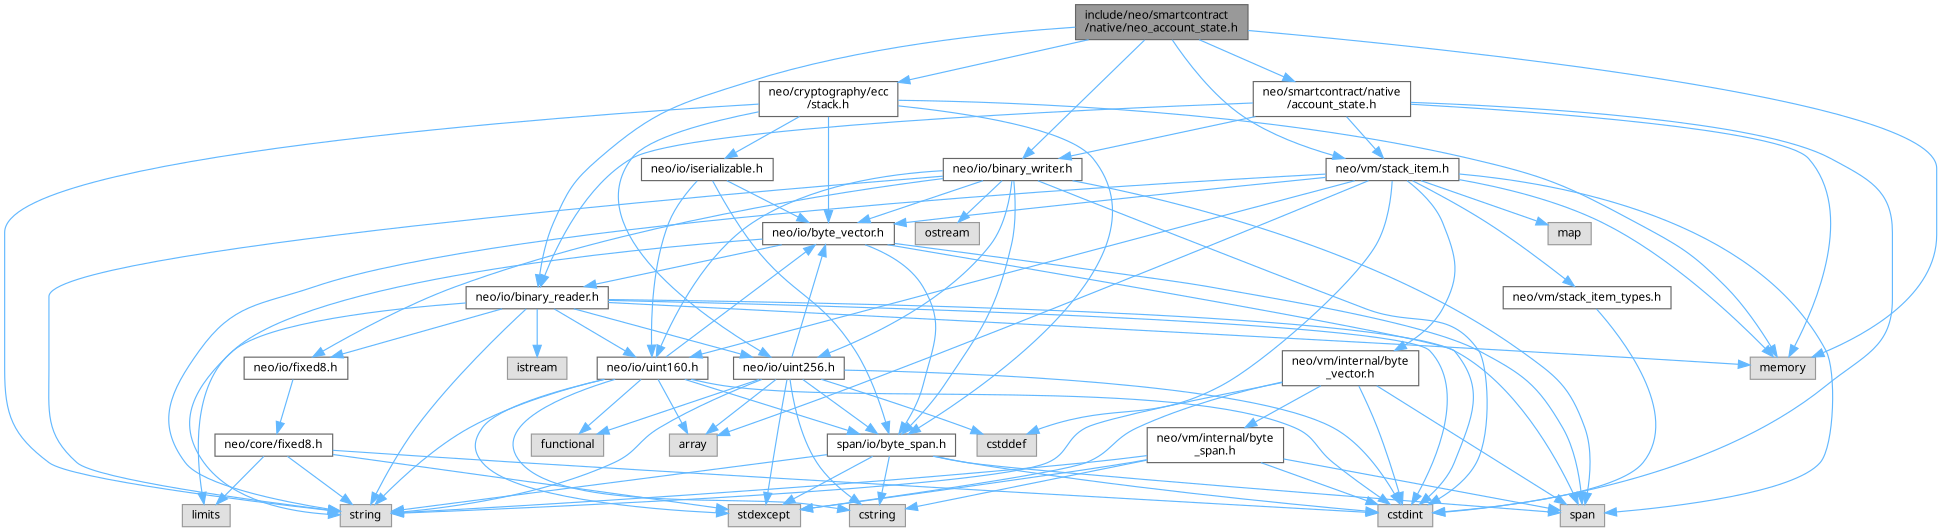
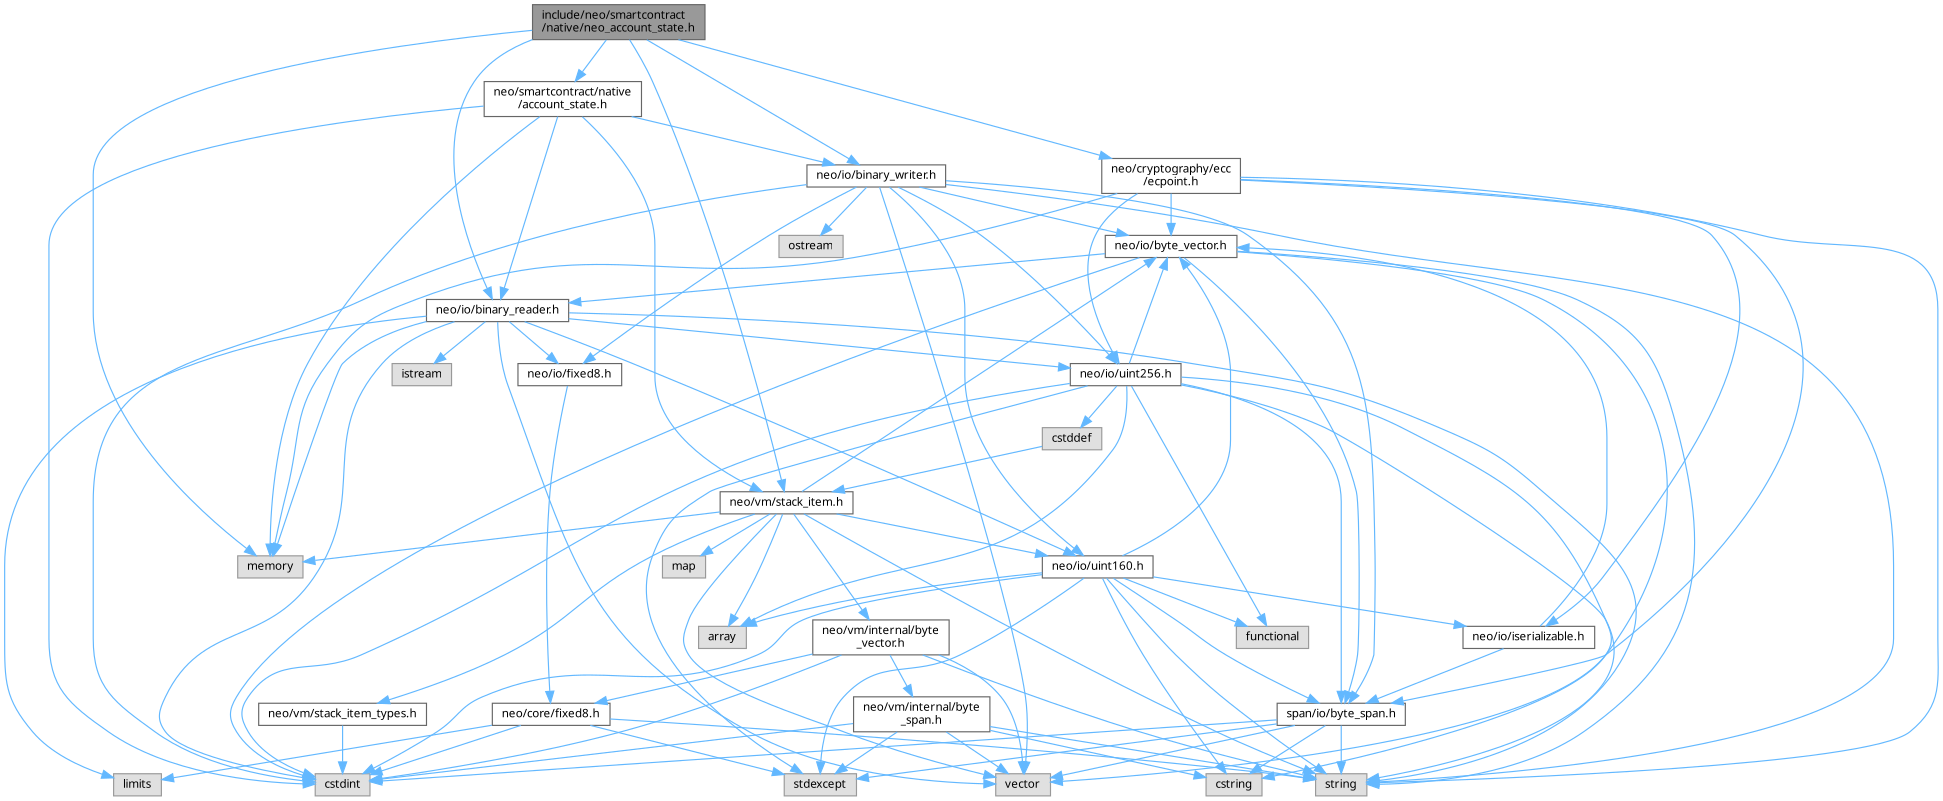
node "neo/cryptography/ecc /stack.h": label "neo/cryptography/ecc /stack.h" -> "neo/cryptography/ecc /ecpoint.h"
edge "neo/io/iserializable.h" -> "neo/io/uint160.h": reversed
edge "neo/vm/stack_item.h" -> "cstddef": reversed
edge "neo/vm/internal/byte _vector.h" -> "stdexcept": now "neo/vm/internal/byte _vector.h" -> "neo/core/fixed8.h"
node "span": label "span" -> "vector"
